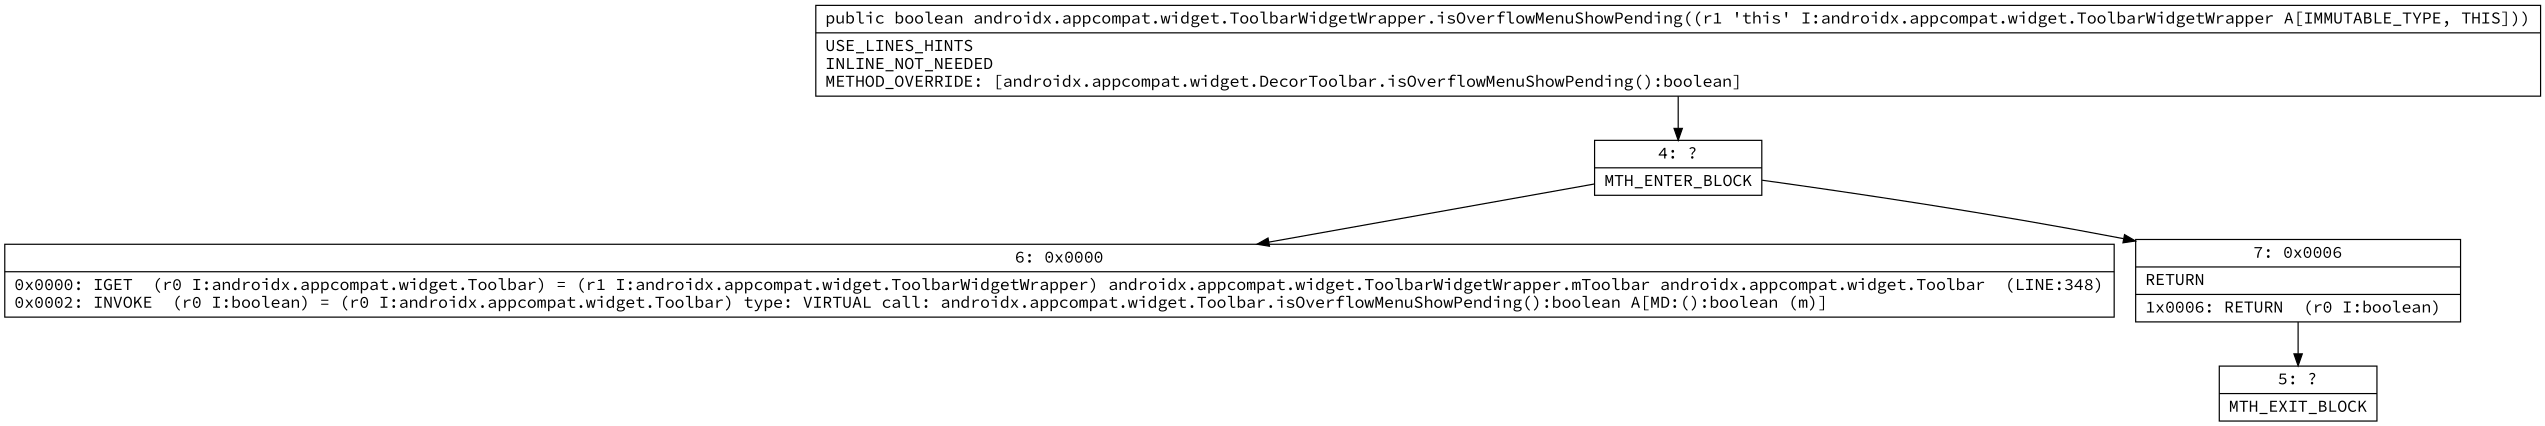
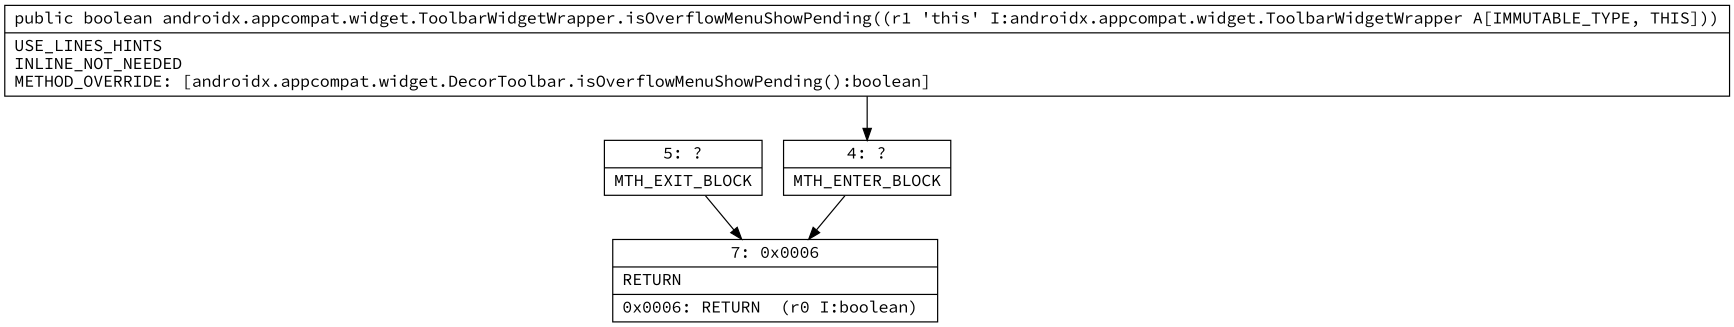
node "6: 0x0000": removed
node "7: 0x0006": text "1x0006: RETURN  (r0 I:boolean)" -> "0x0006: RETURN  (r0 I:boolean)"
edge "7: 0x0006" -> "5: ?": reversed
